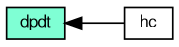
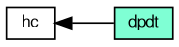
edge "hc" -> "dpdt": reversed
